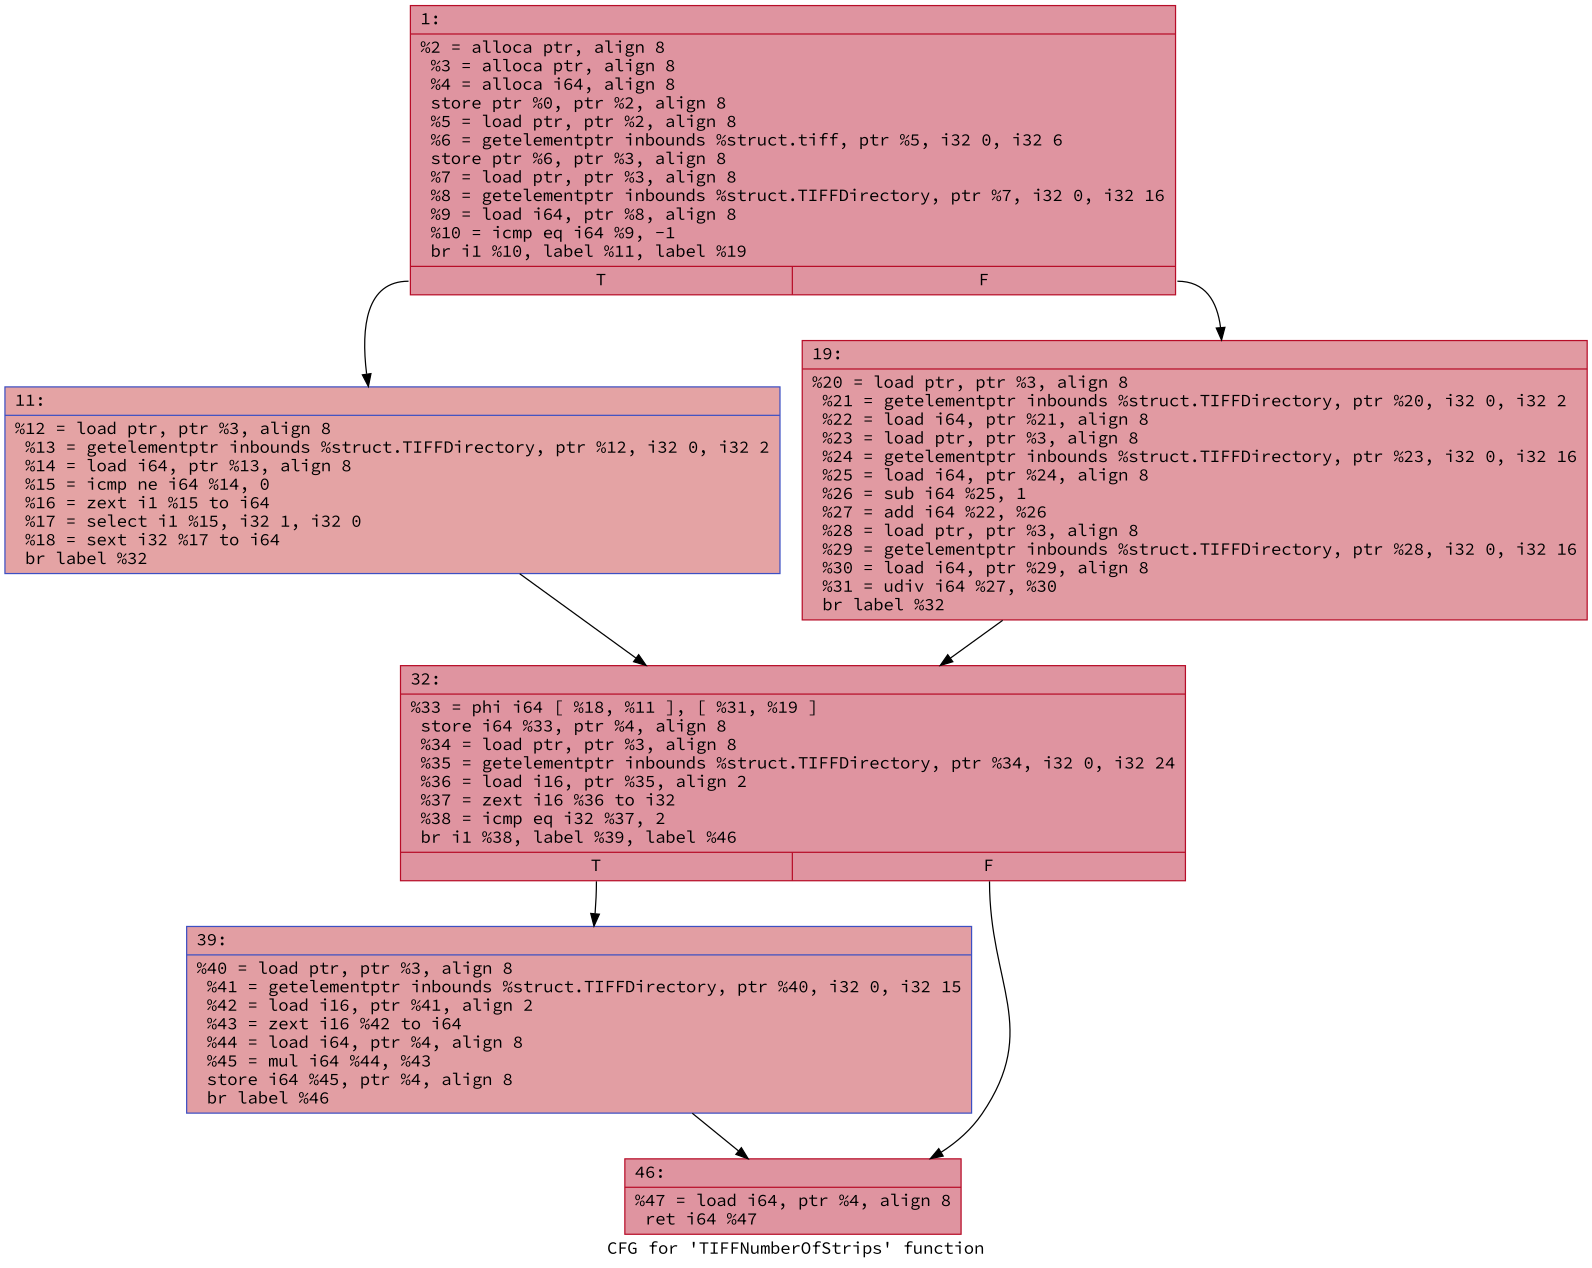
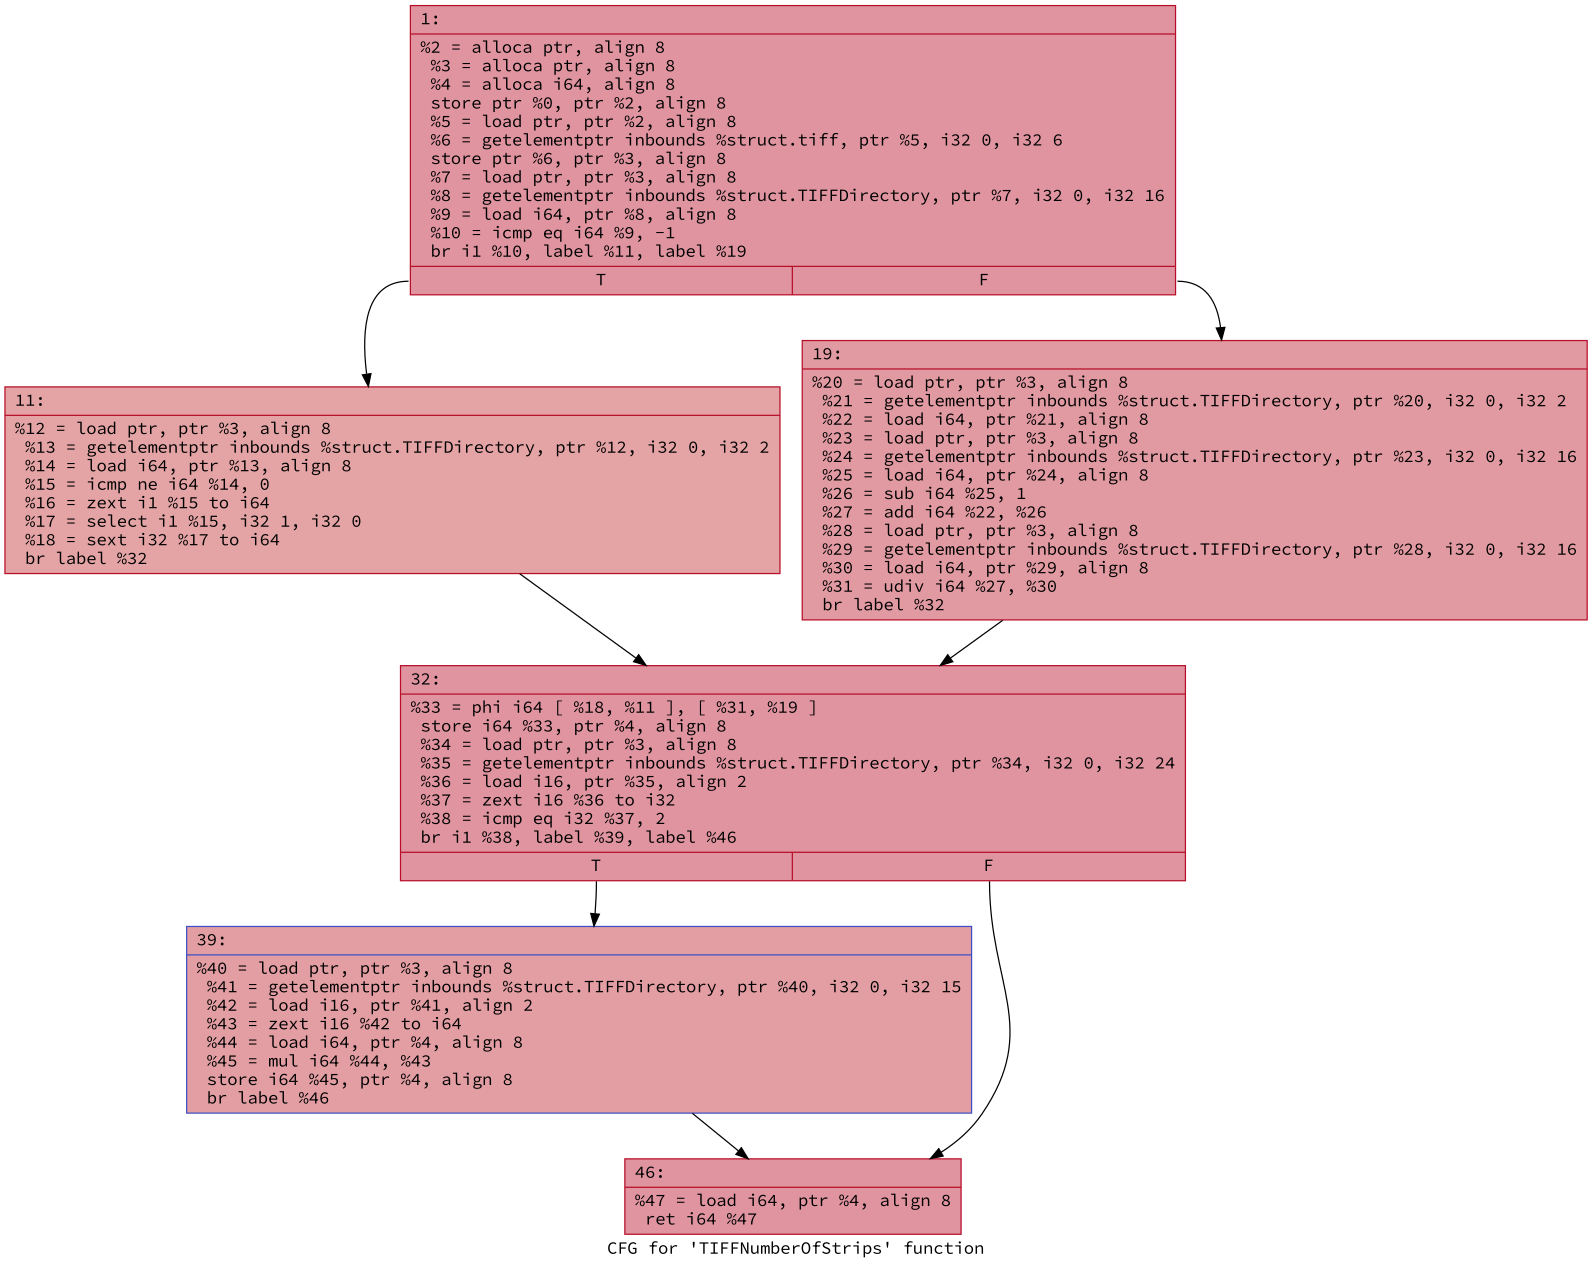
node "11:": color #3d50c3ff -> #b70d28ff
